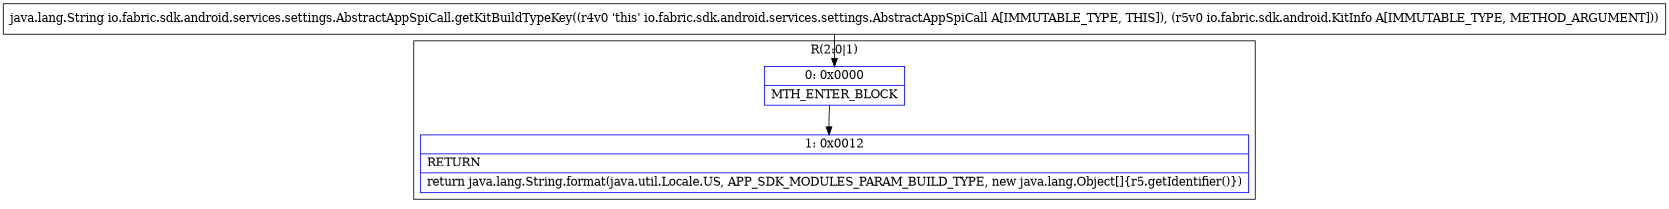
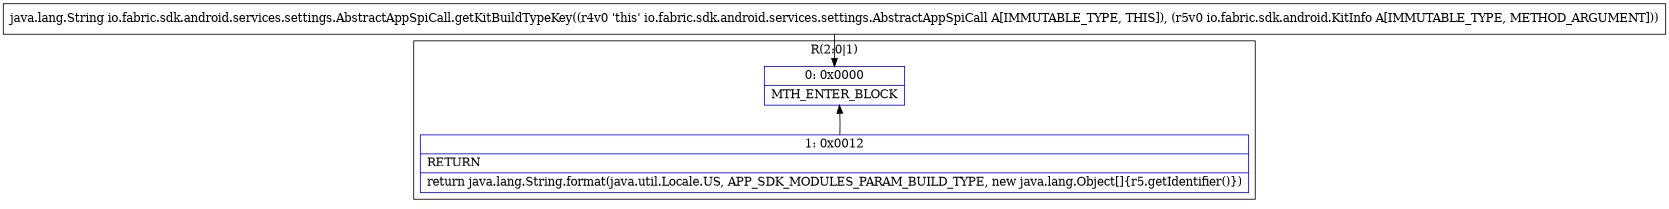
edge "0: 0x0000" -> "1: 0x0012": reversed
